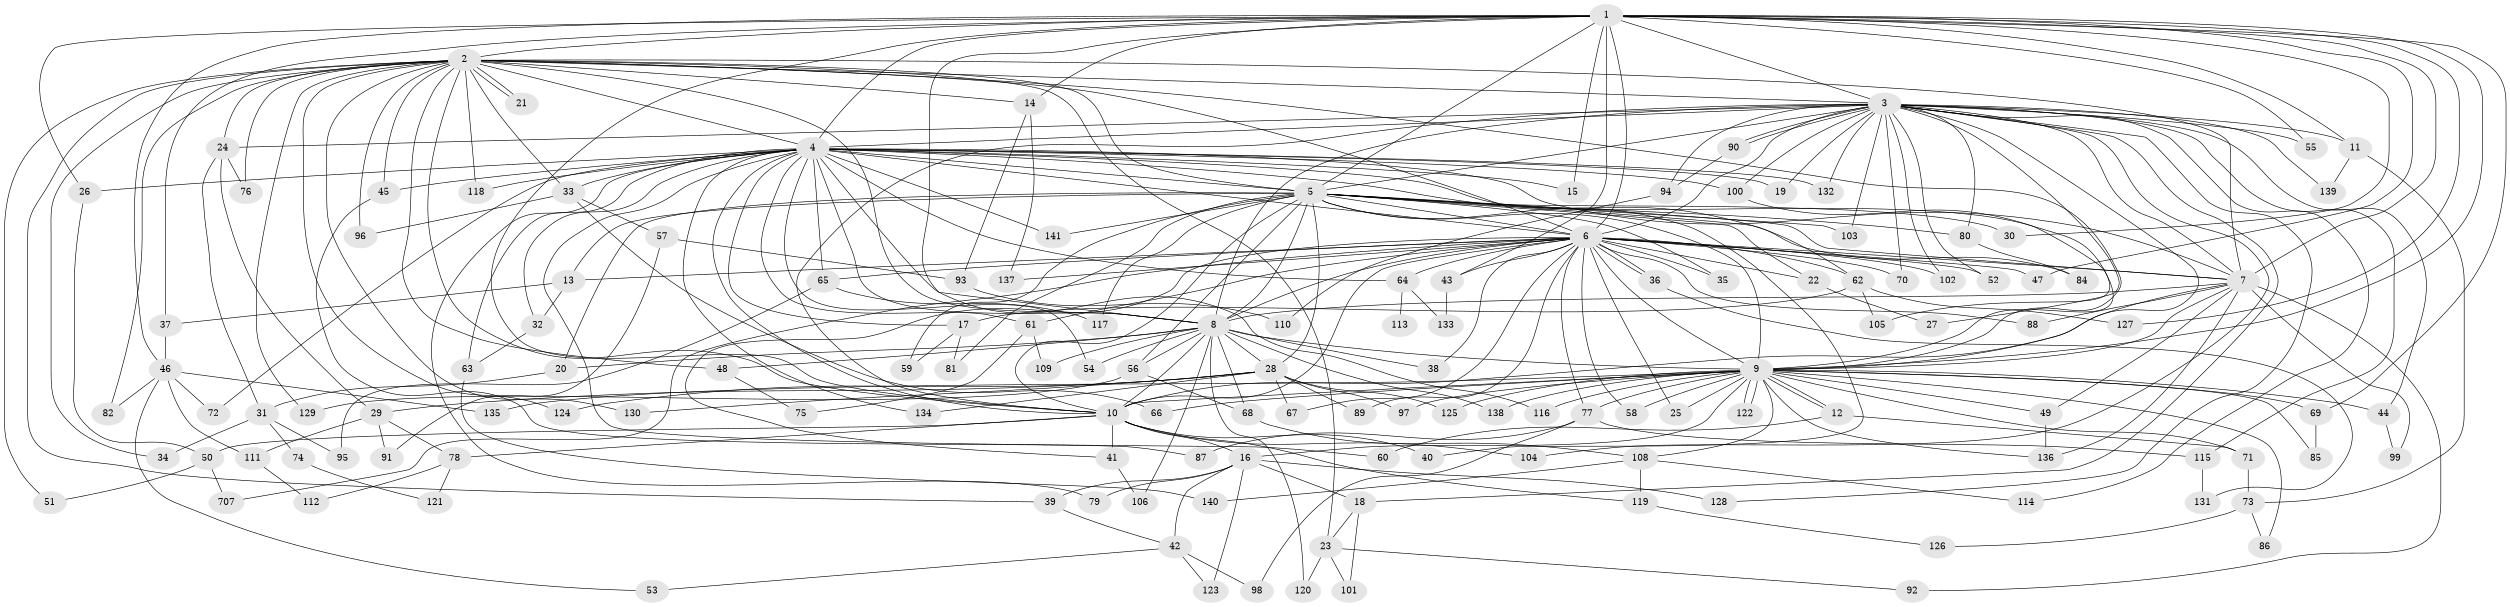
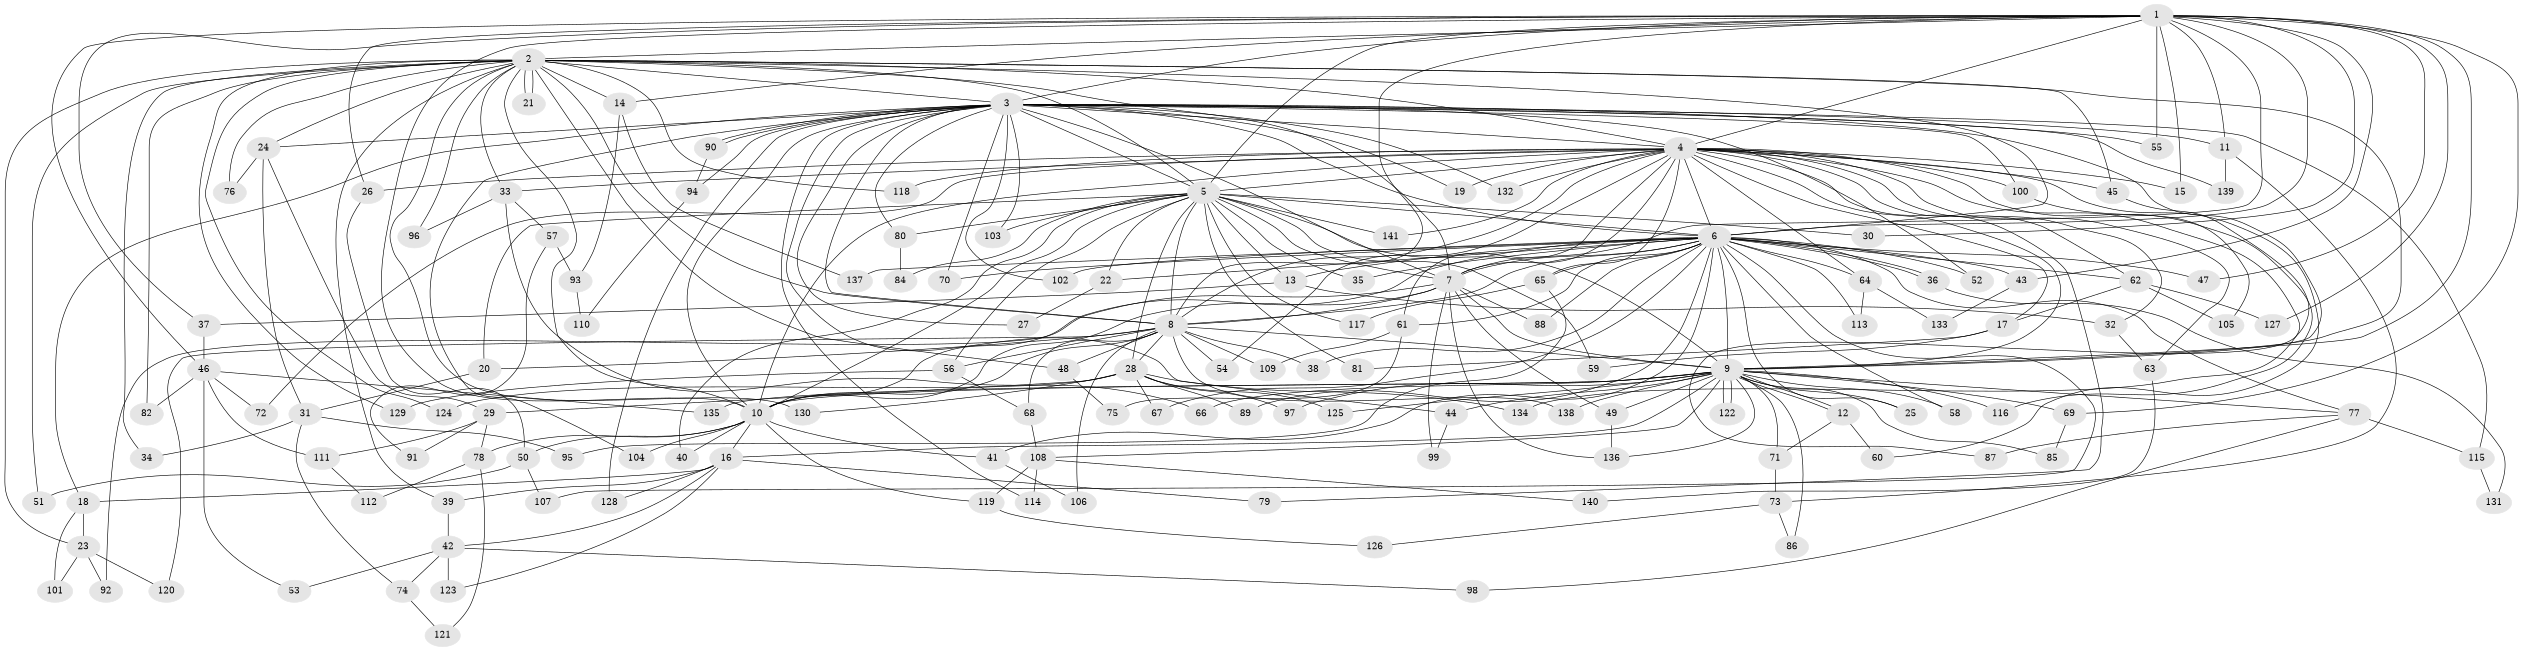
edge "6" -- "113": added
node "707": label "707" -> "107"
edge "42" -- "74": added
